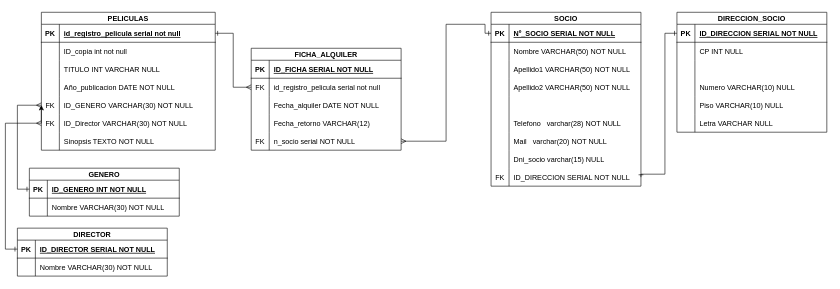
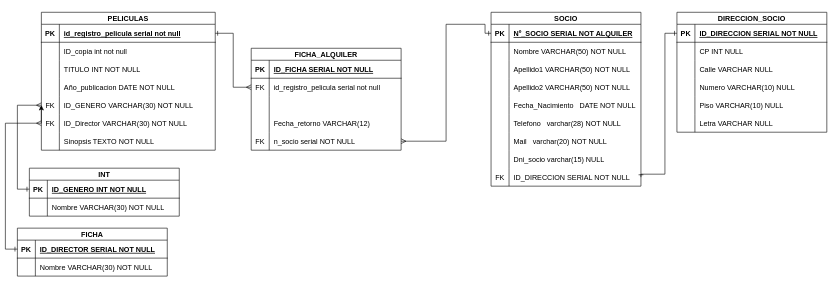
node "Nº_SOCIO SERIAL NOT NULL": label "Nº_SOCIO SERIAL NOT NULL" -> "Nº_SOCIO SERIAL NOT ALQUILER"
node "Calle VARCHAR NULL": added
node "TITULO INT VARCHAR NULL": label "TITULO INT VARCHAR NULL" -> "TITULO INT NOT NULL"
node "Fecha_alquiler DATE NOT NULL": removed
node "Fecha_Nacimiento DATE NOT NULL": added
node "GENERO": label "GENERO" -> "INT"
node "DIRECTOR": label "DIRECTOR" -> "FICHA"
